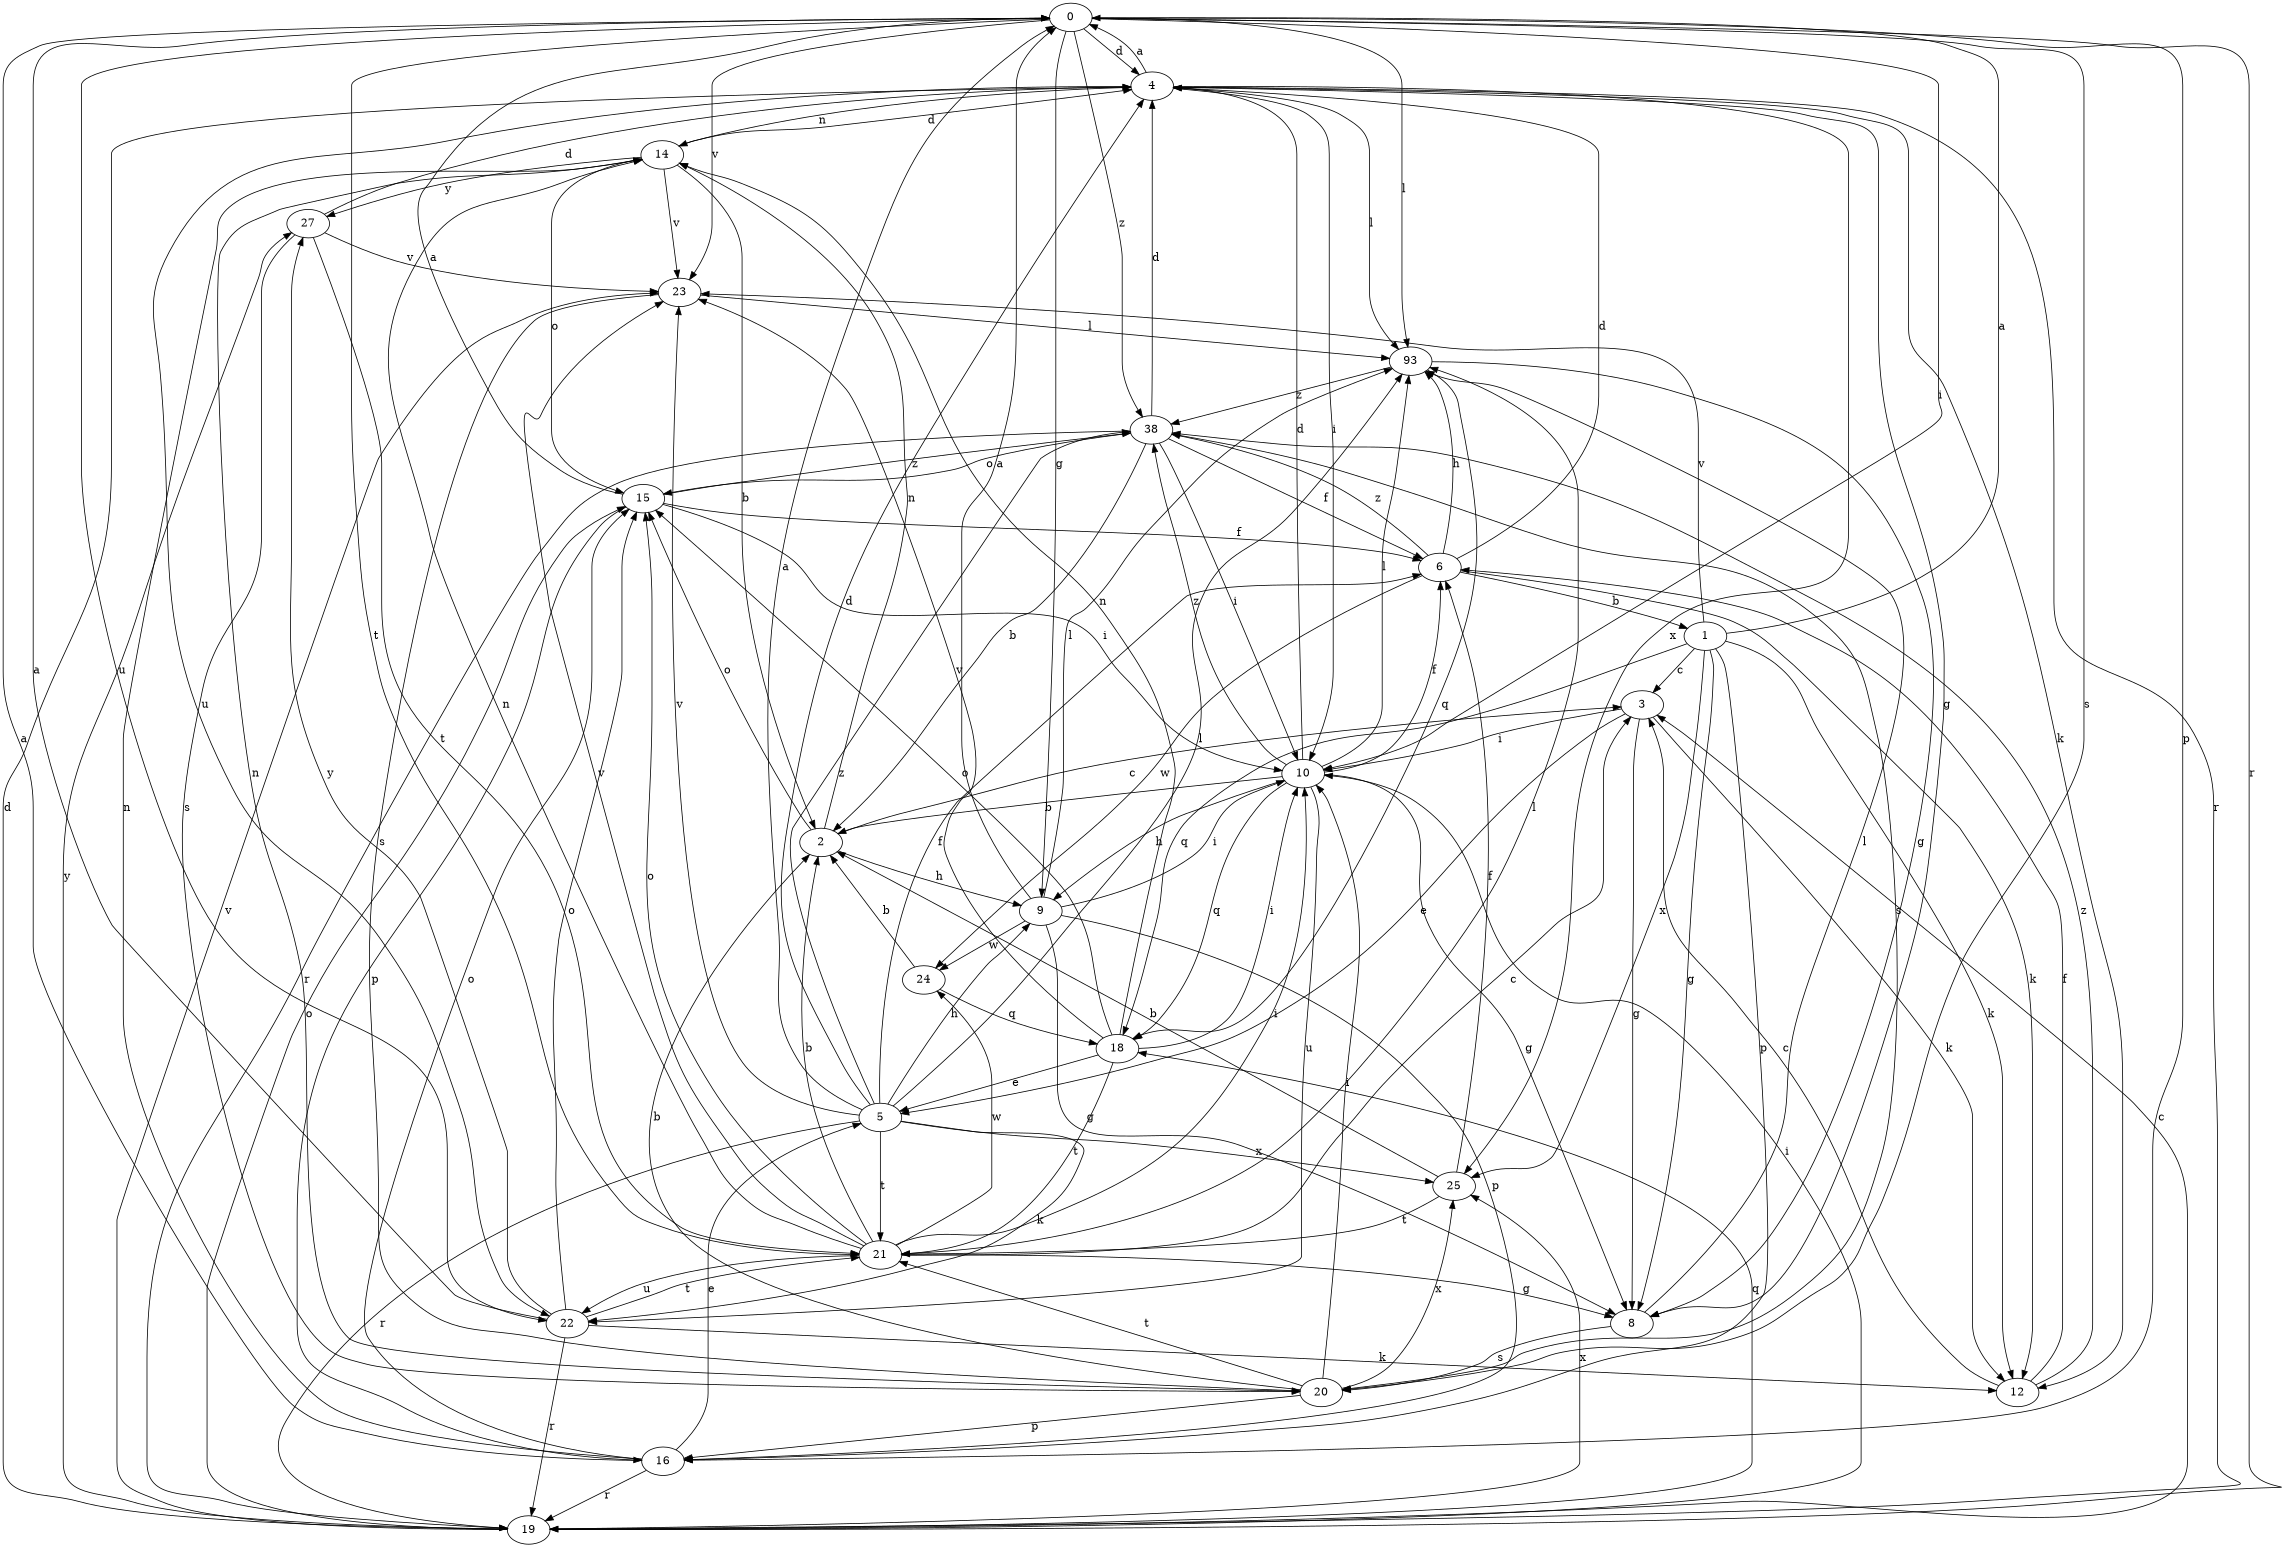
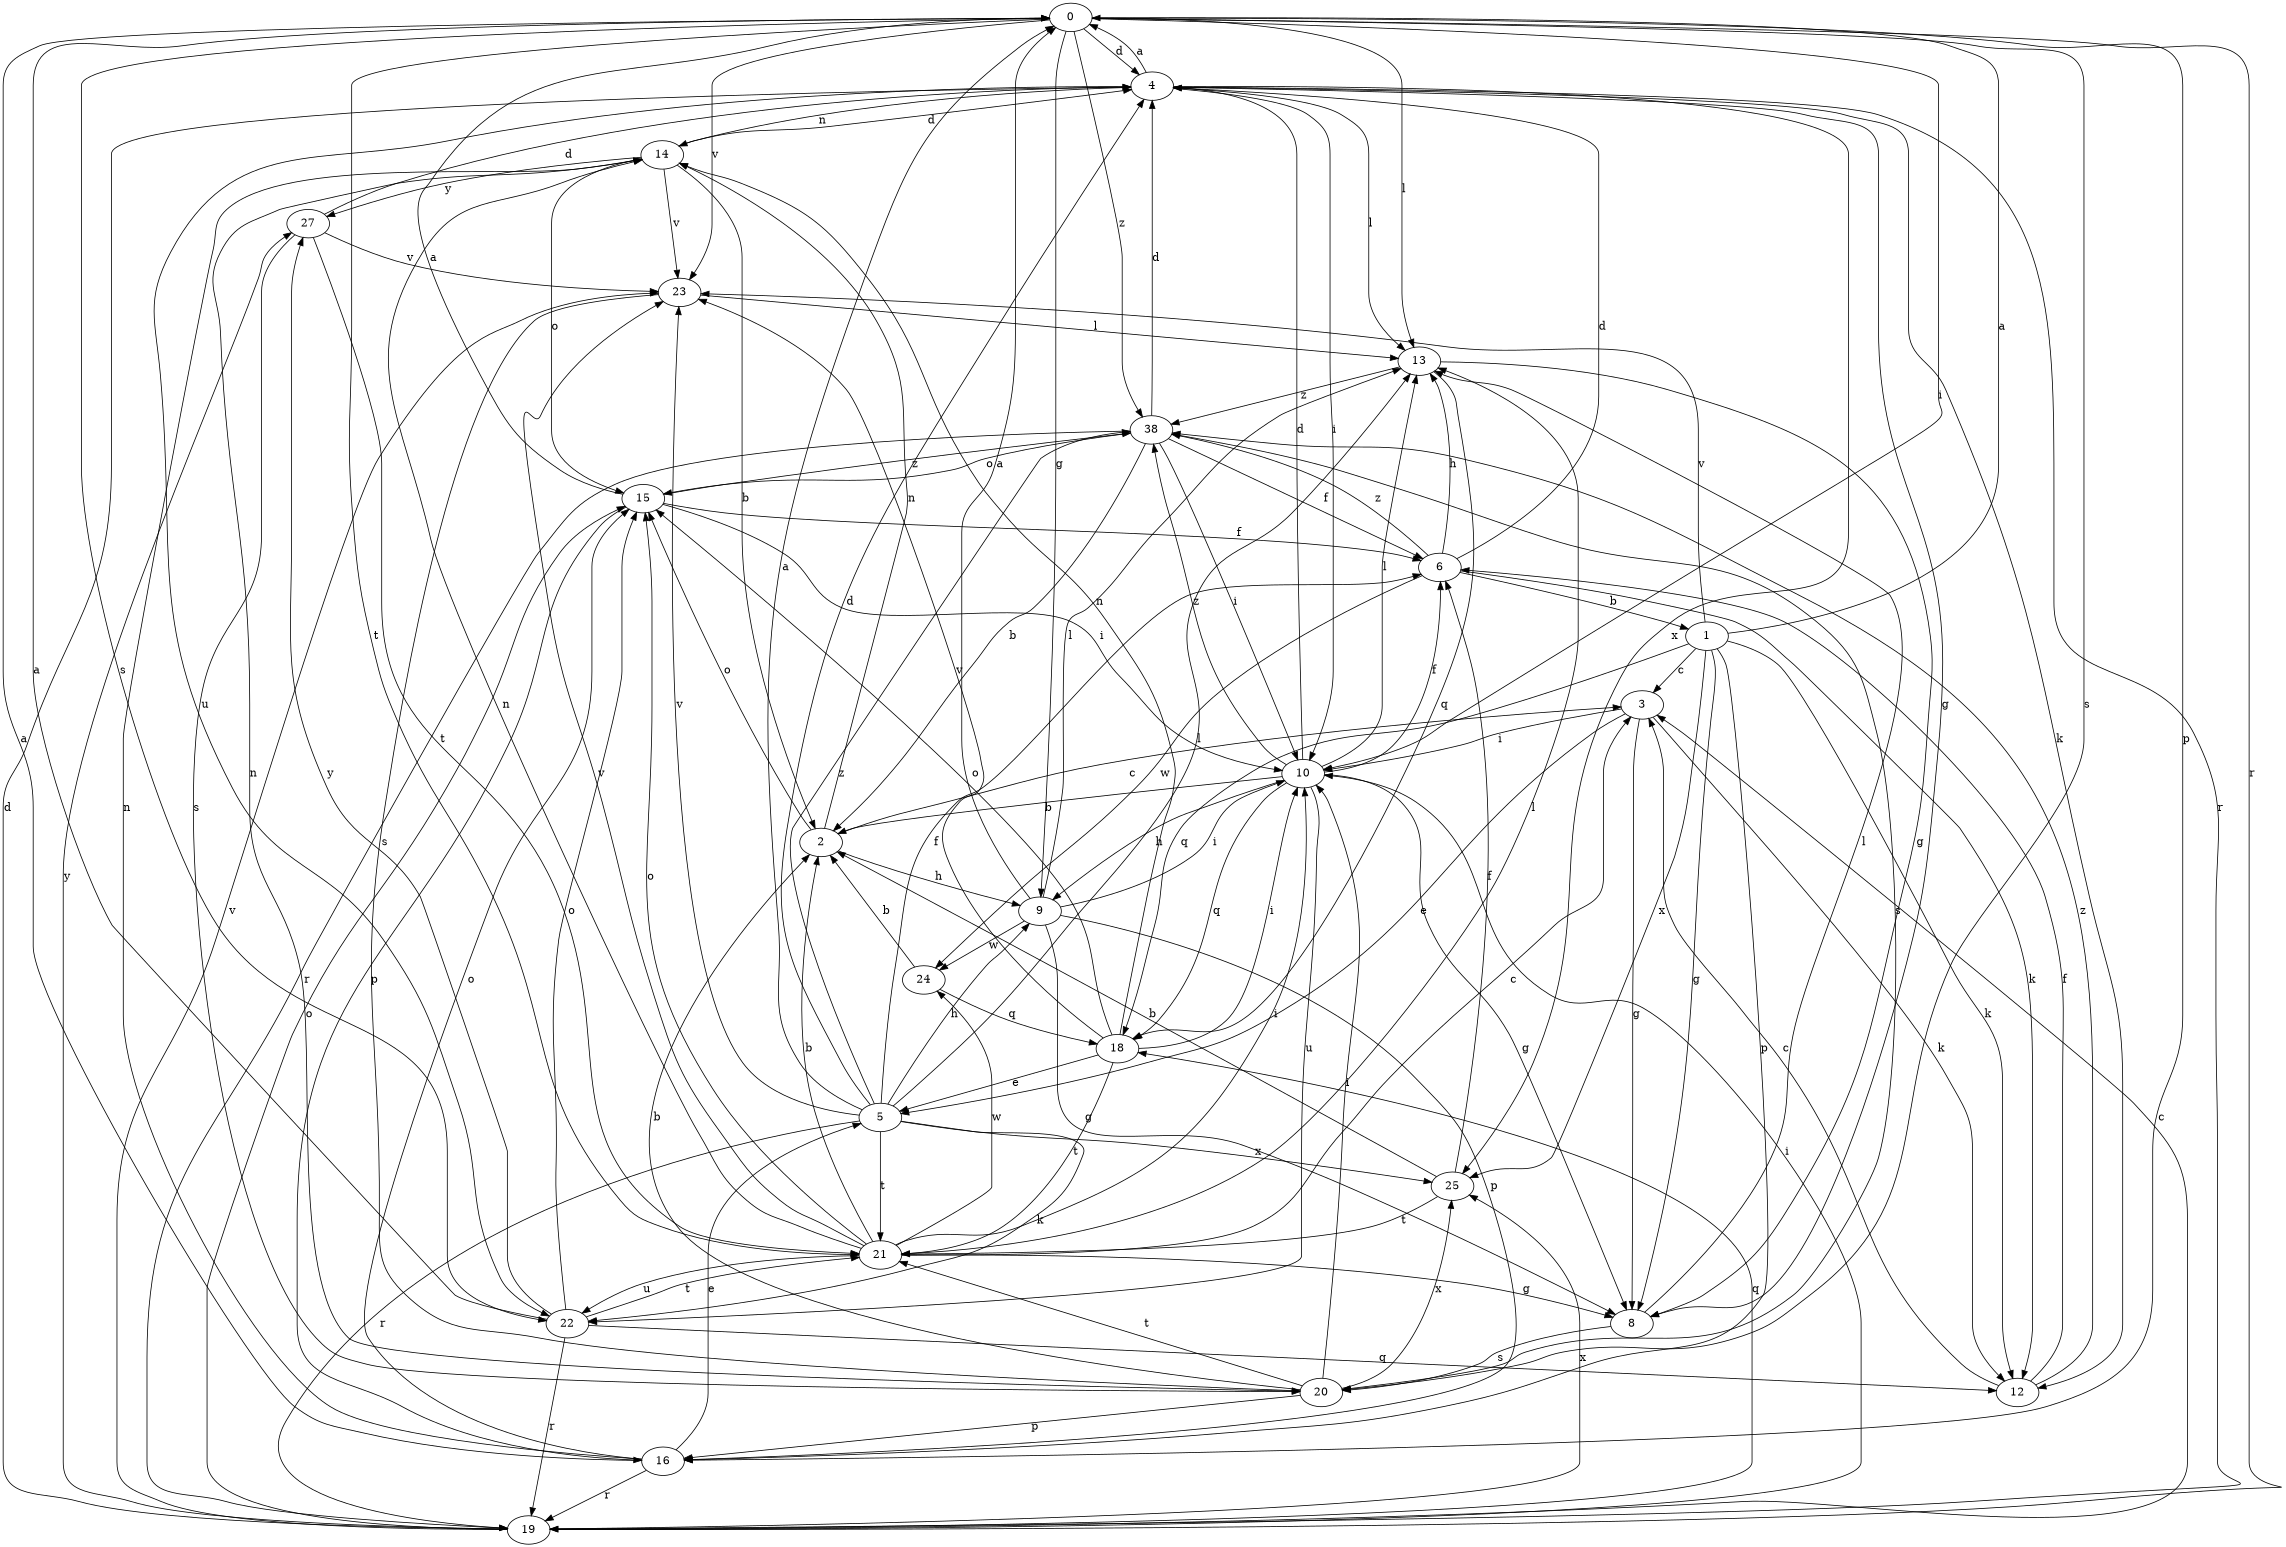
node "93": label "93" -> "13"
edge "0" -> "22": label "u" -> "s"
edge "22" -> "12": label "k" -> "q"
